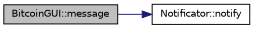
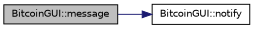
node "Notificator::notify": label "Notificator::notify" -> "BitcoinGUI::notify"
